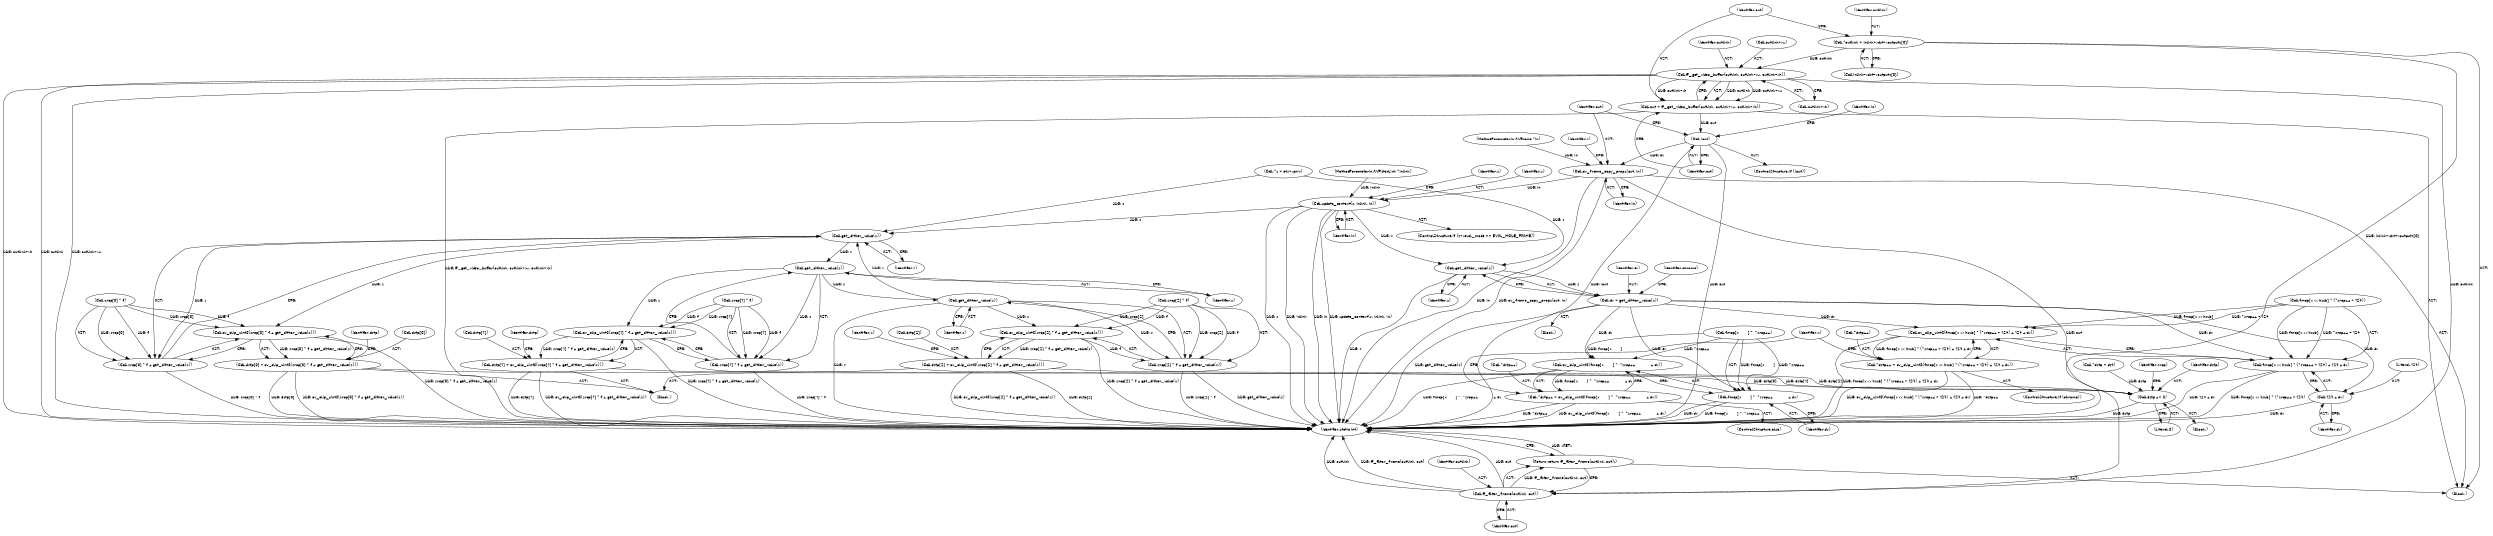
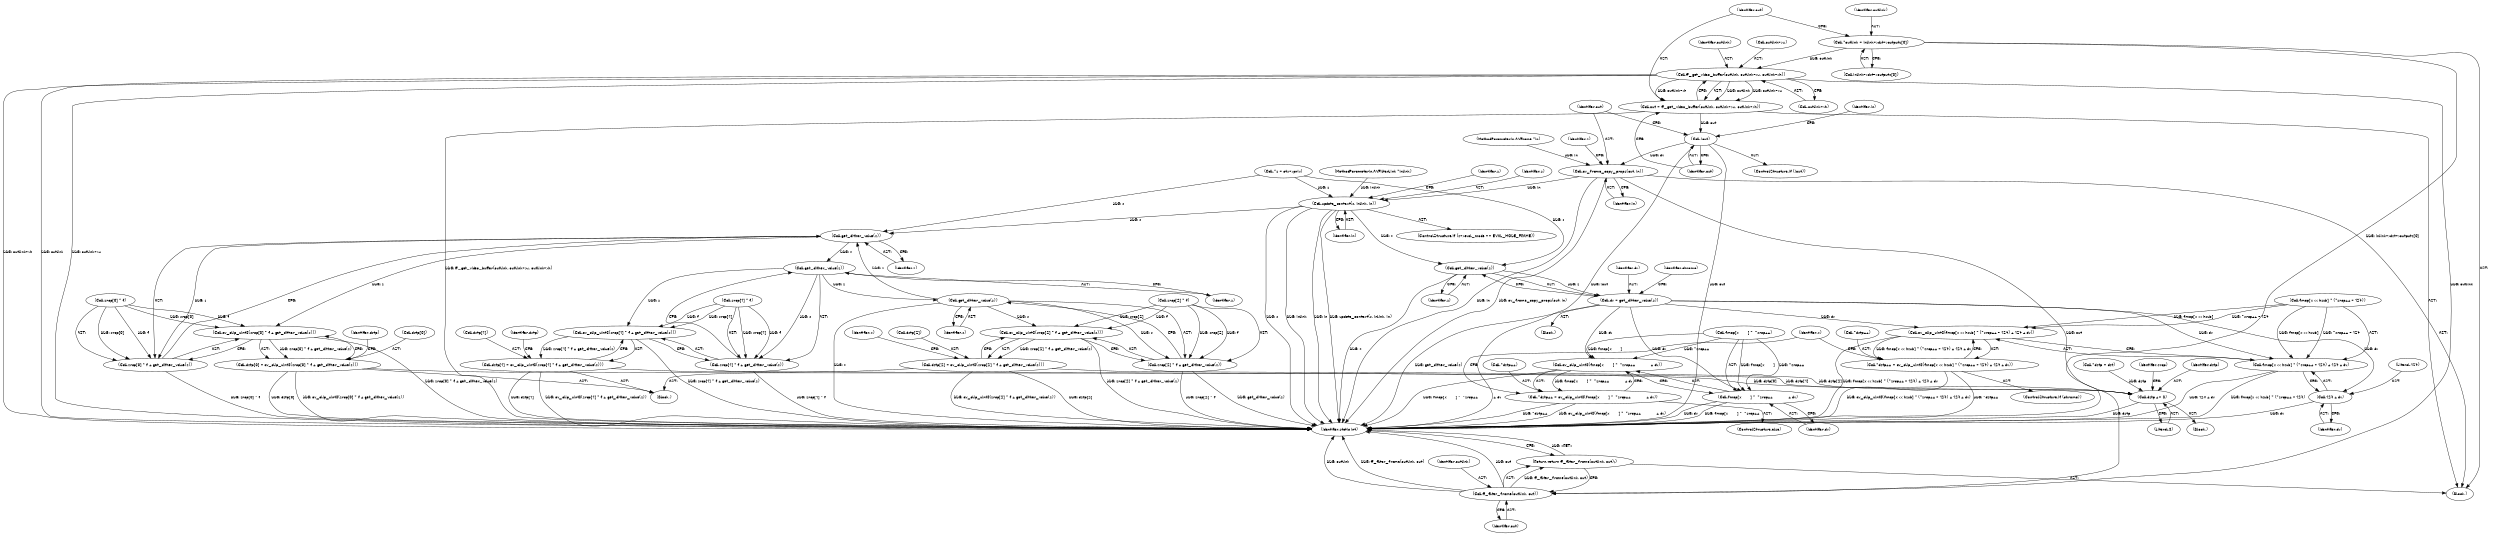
edge "(Call,*s = ctx->priv)" -> "(Call,update_context(s, inlink, in))": added, label "DDG: s"
edge "(Call,srcp[1] * f + get_dither_value(s))" -> "(Call,av_clip_uint8(srcp[1] * f + get_dither_value(s)))": label "CFG: " -> "AST: "
edge "(Call,av_clip_uint8(srcp[2] * f + get_dither_value(s)))" -> "(Call,srcp[2] * f + get_dither_value(s))": label "DDG: f" -> "CFG: "
